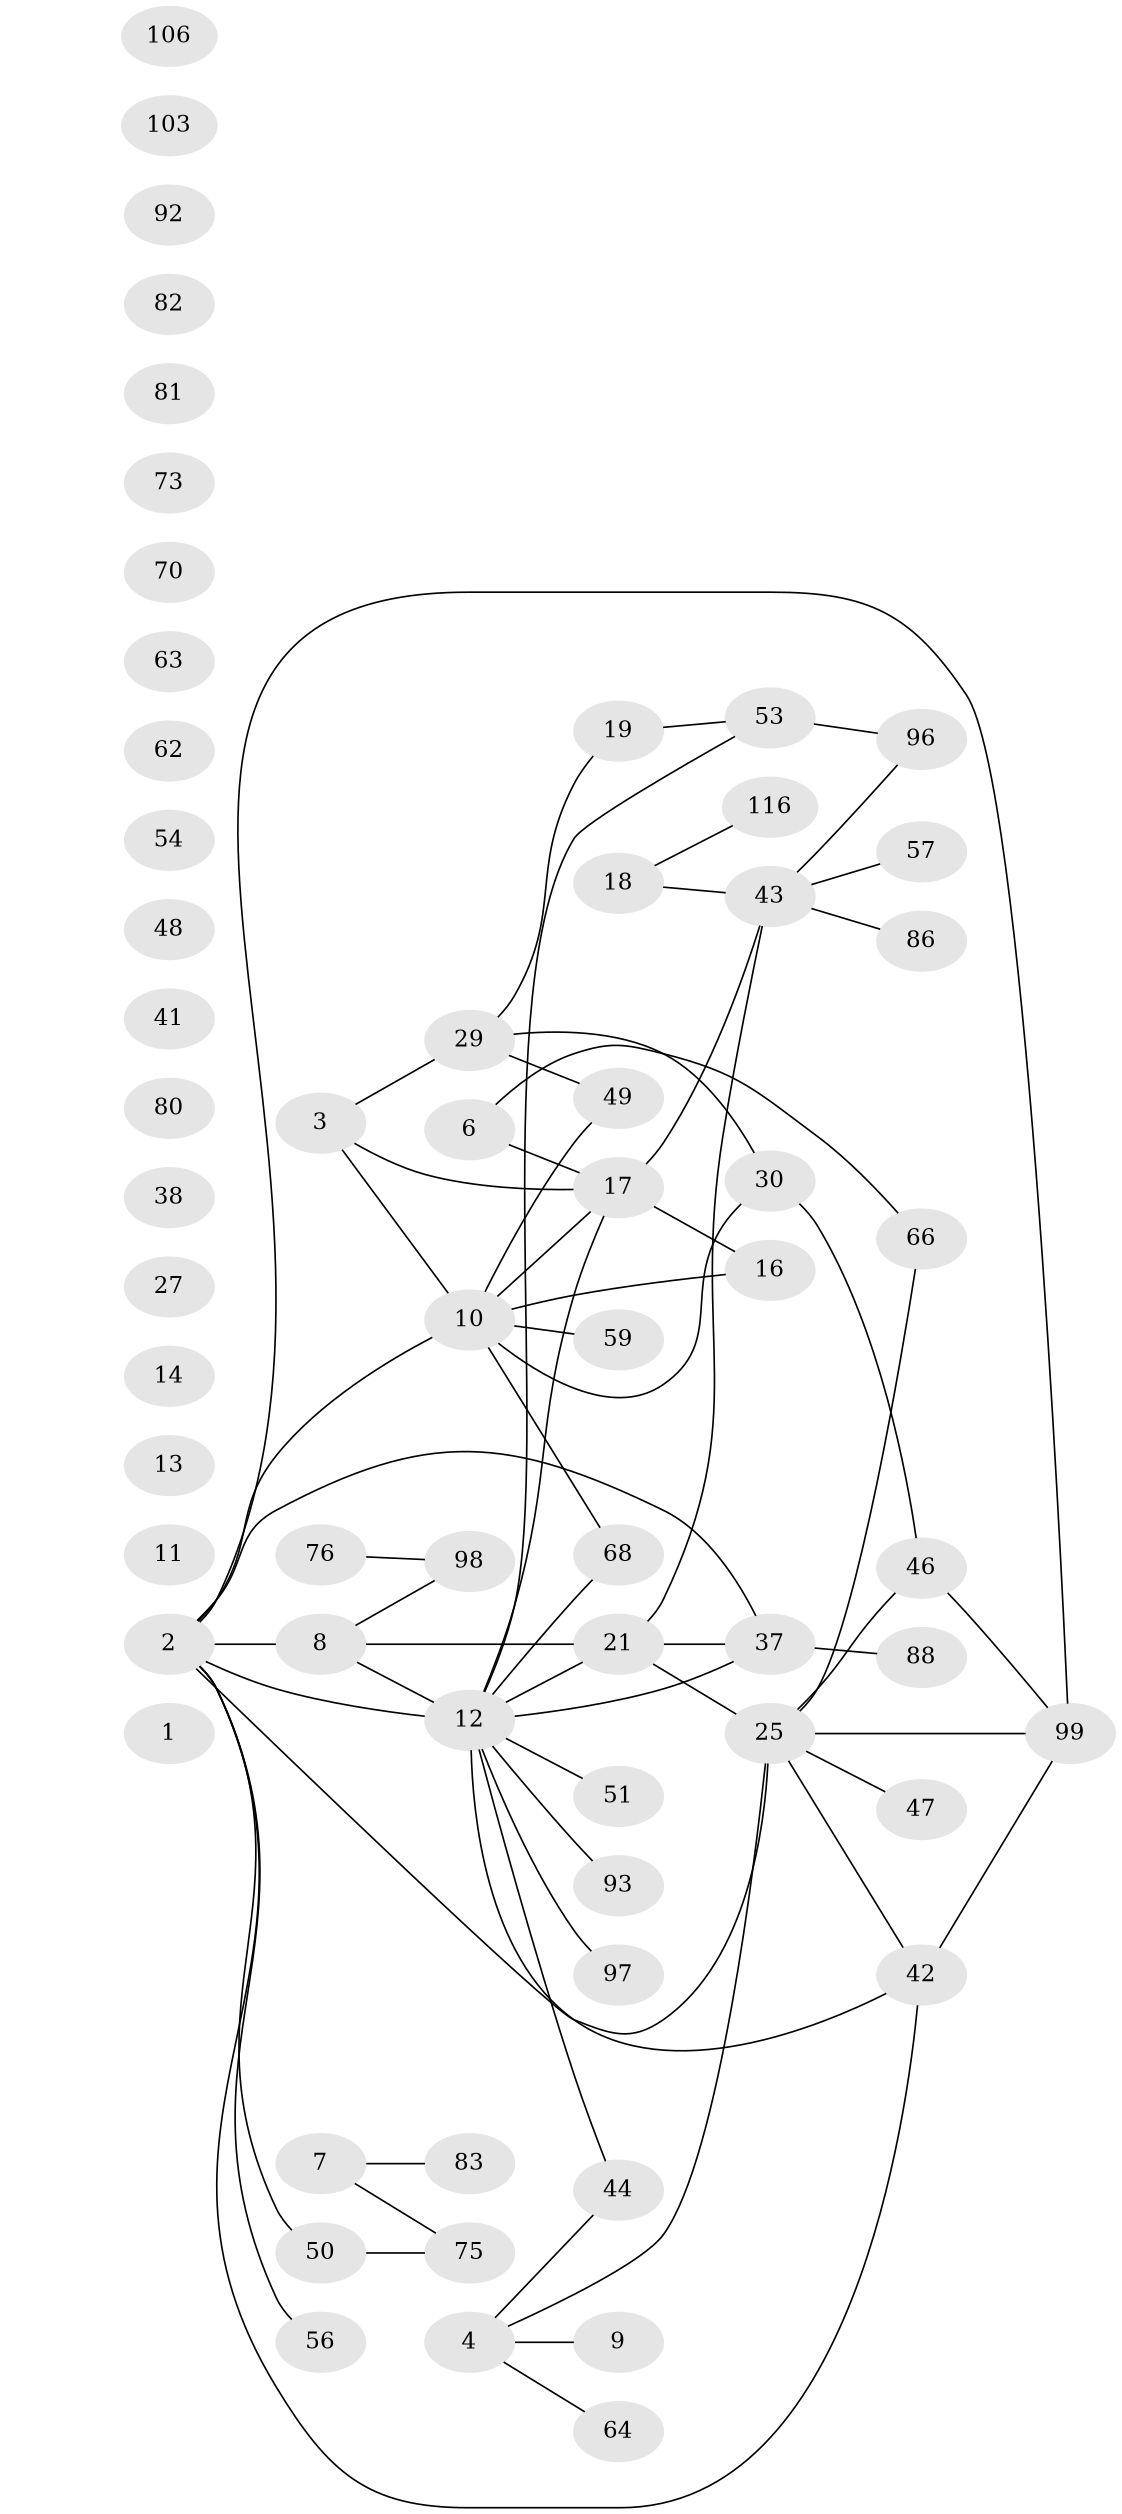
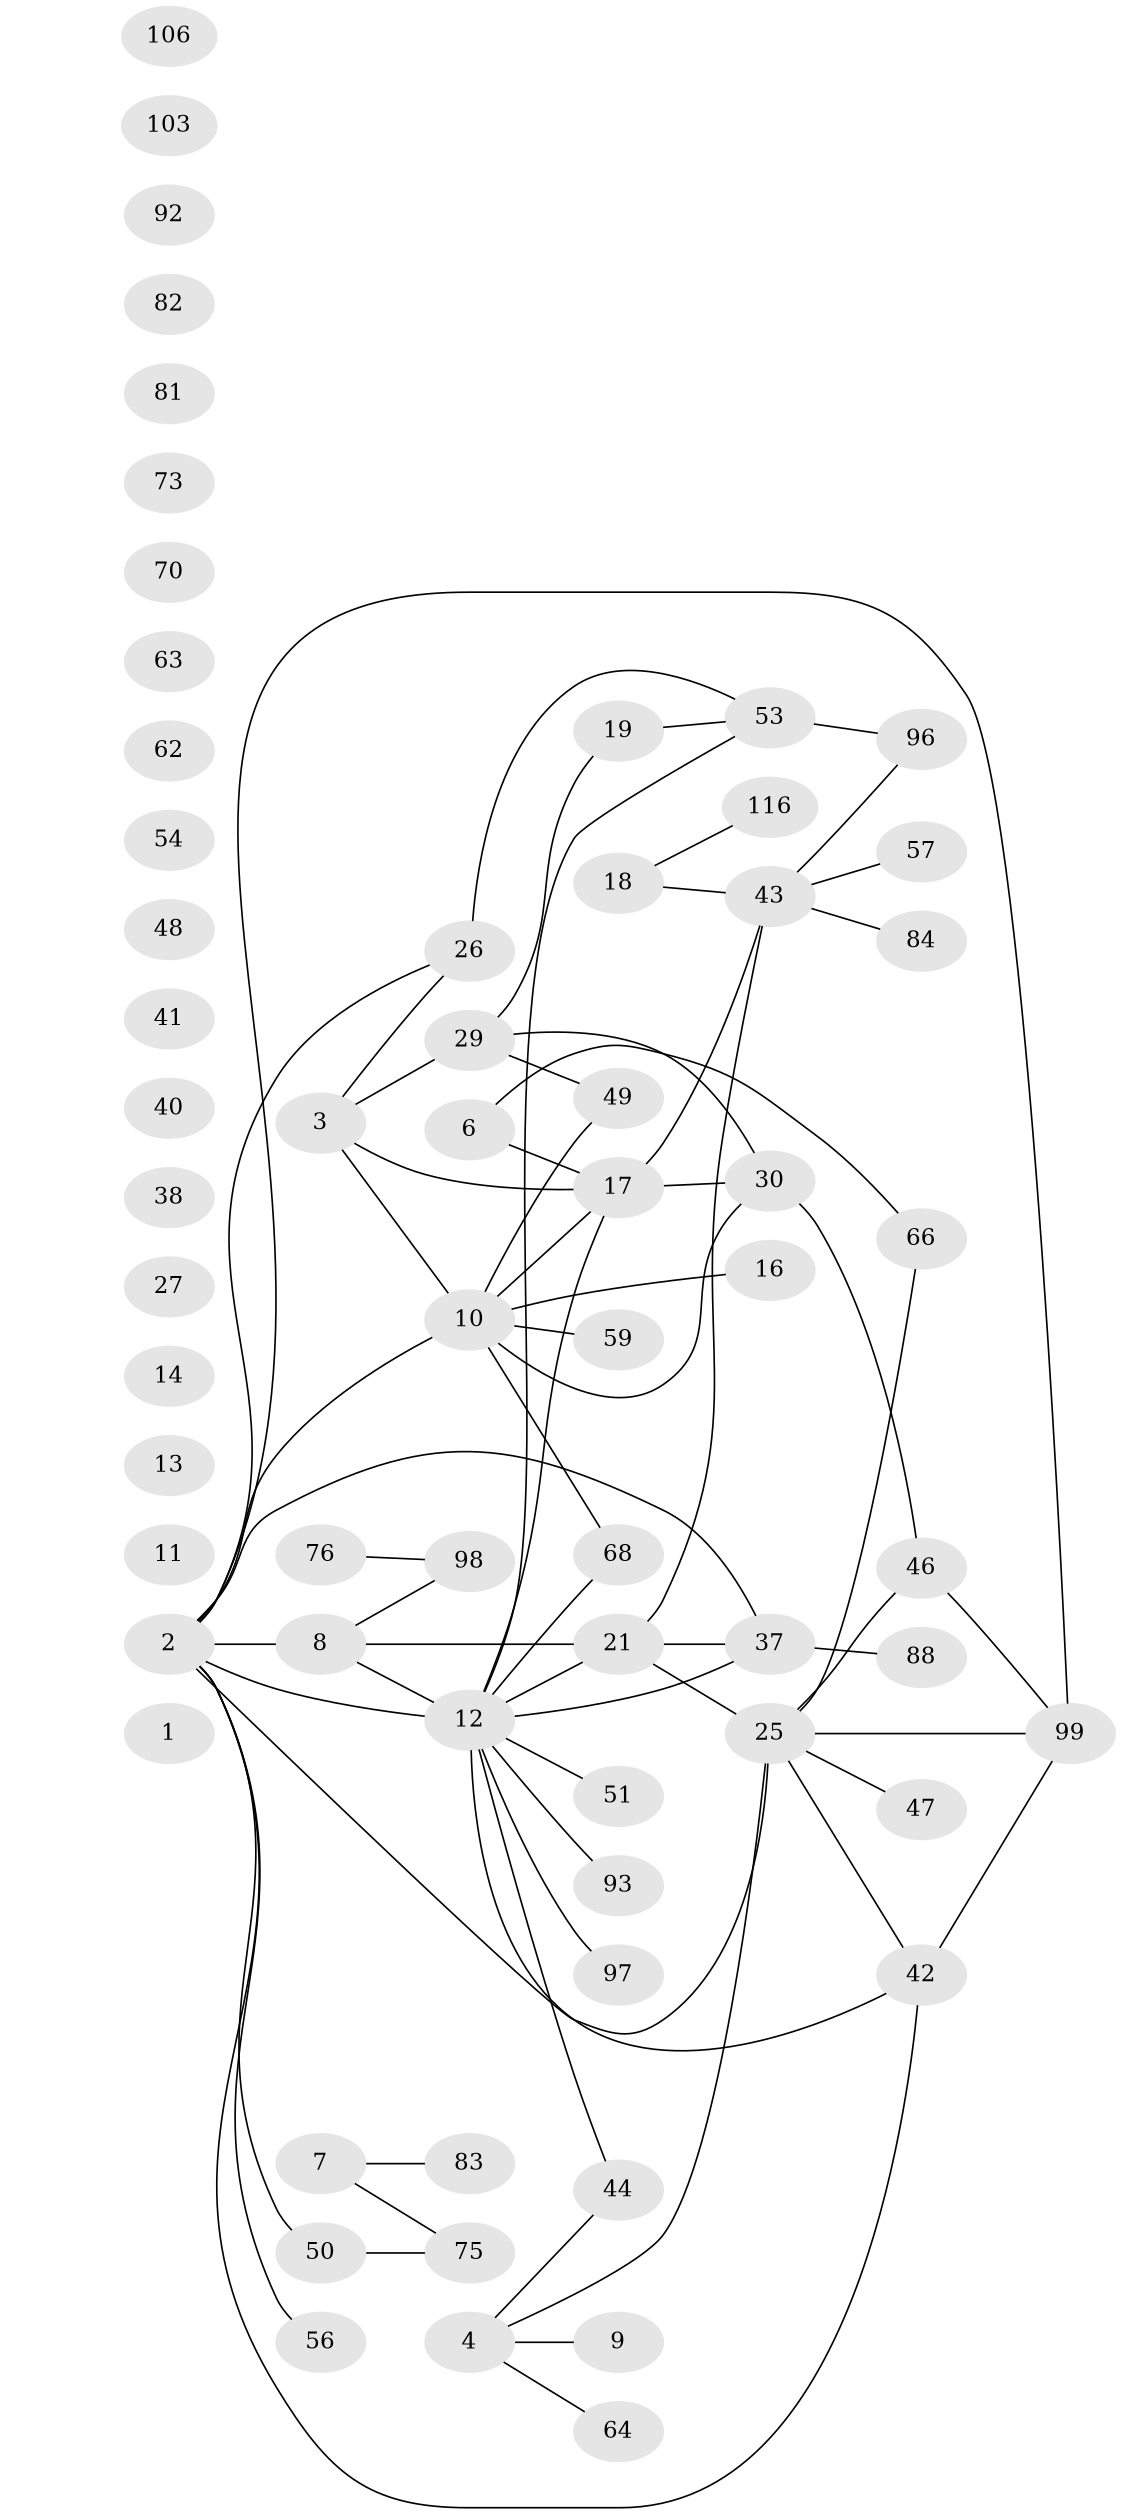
node "86": label "86" -> "84"
node "26": added
node "80": label "80" -> "40"
edge "17" -- "16": now "17" -- "30"
